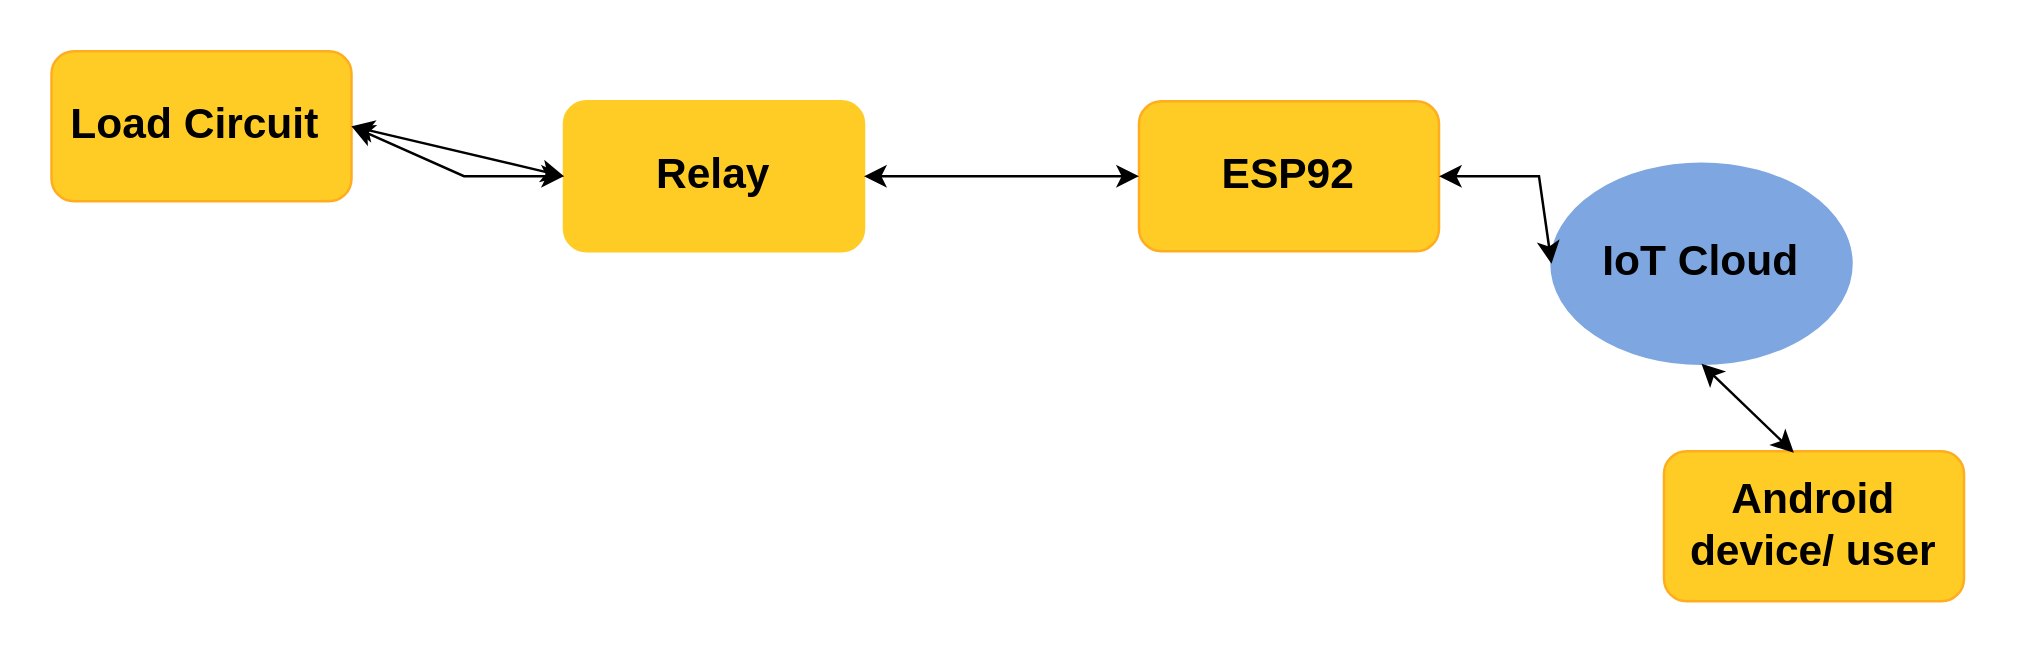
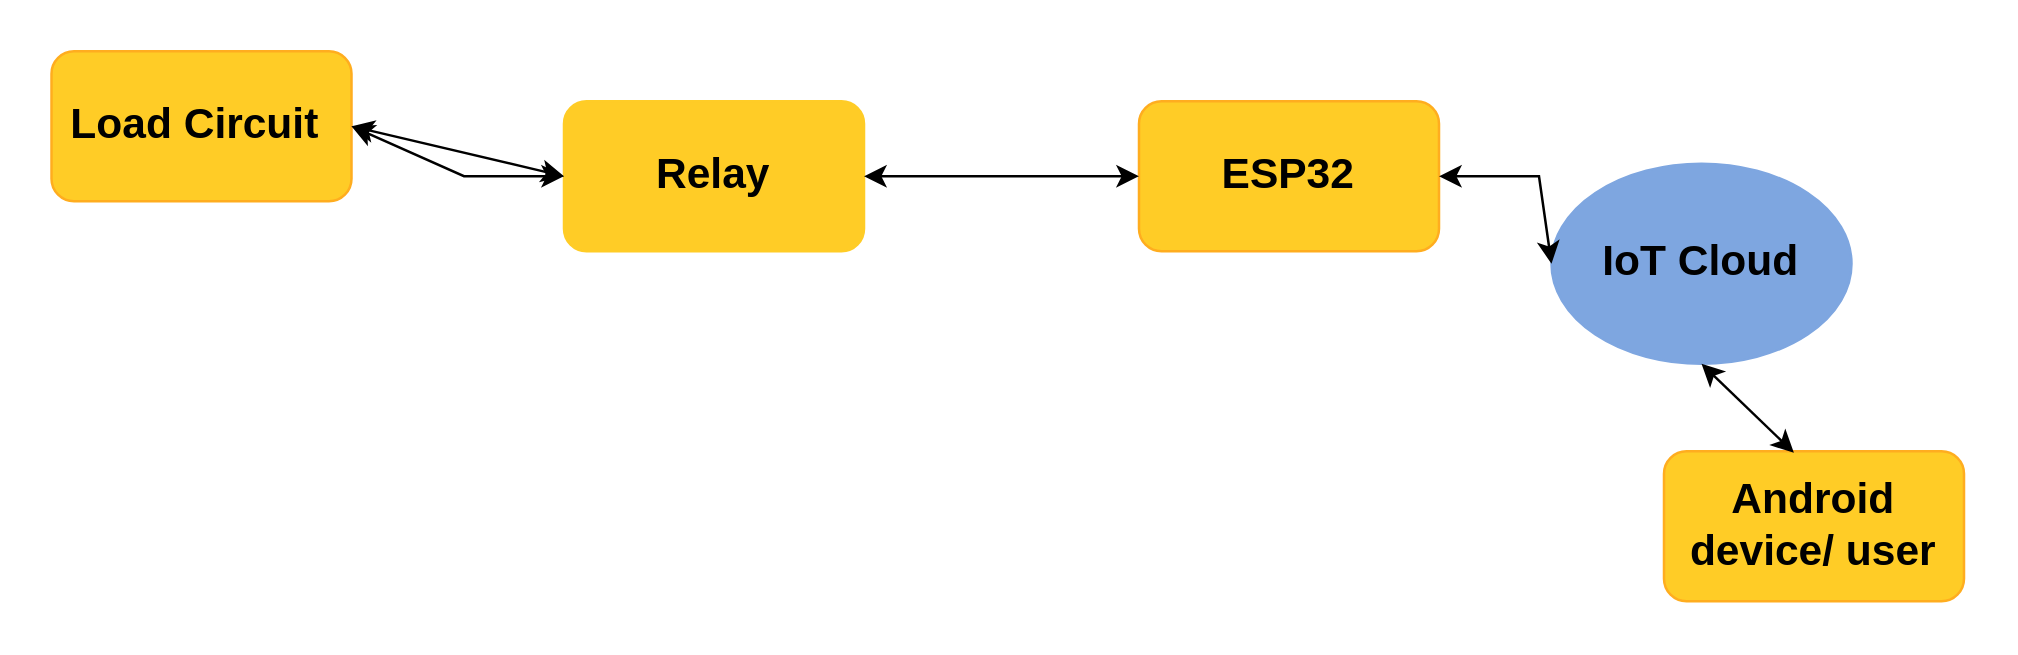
node "ESP92": label "ESP92" -> "ESP32"
